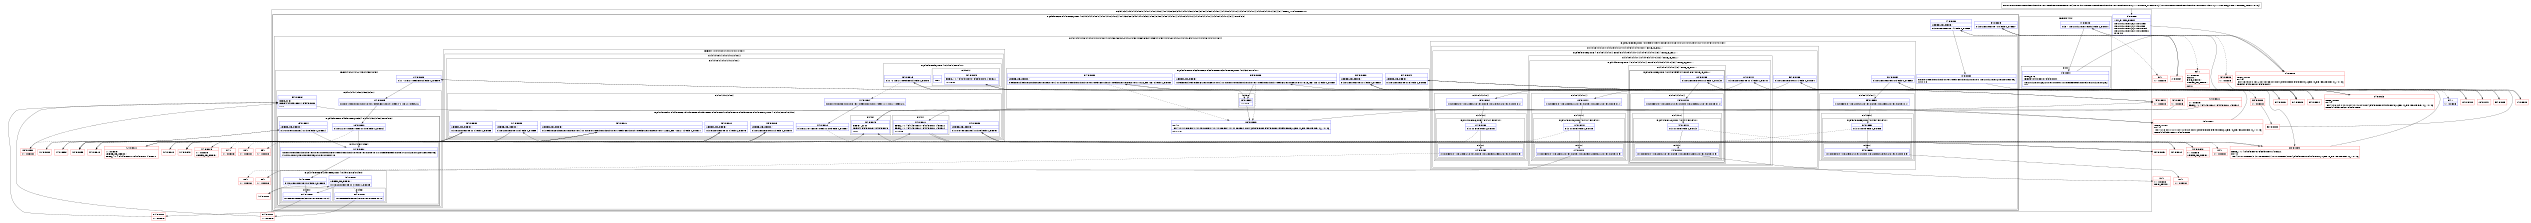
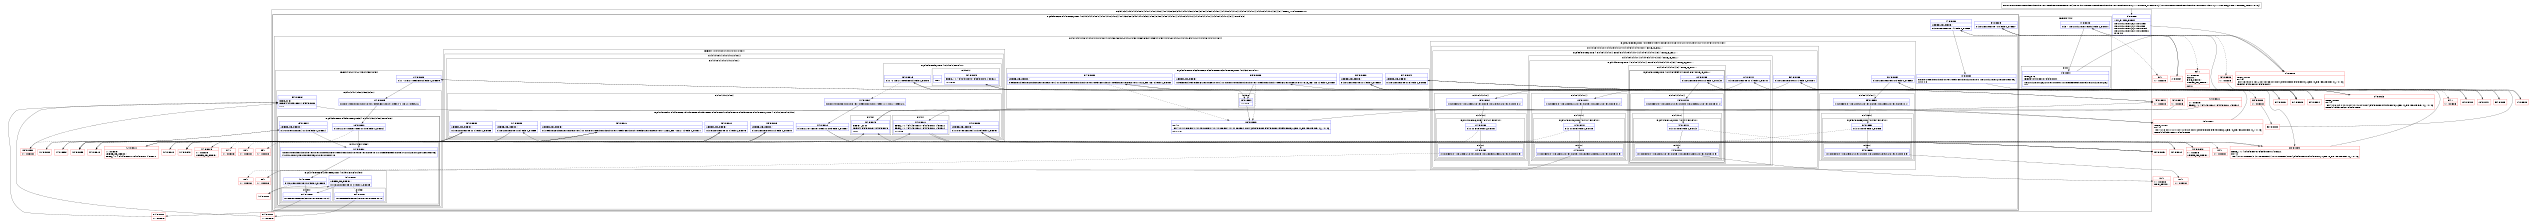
node "91: ?": color blue -> red
edge "12: 0x004d" -> "15: 0x0056": added
